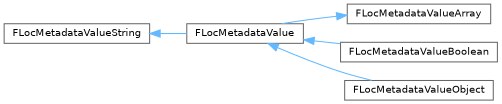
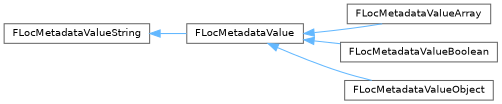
edge "FLocMetadataValue" -> "FLocMetadataValueArray": reversed
